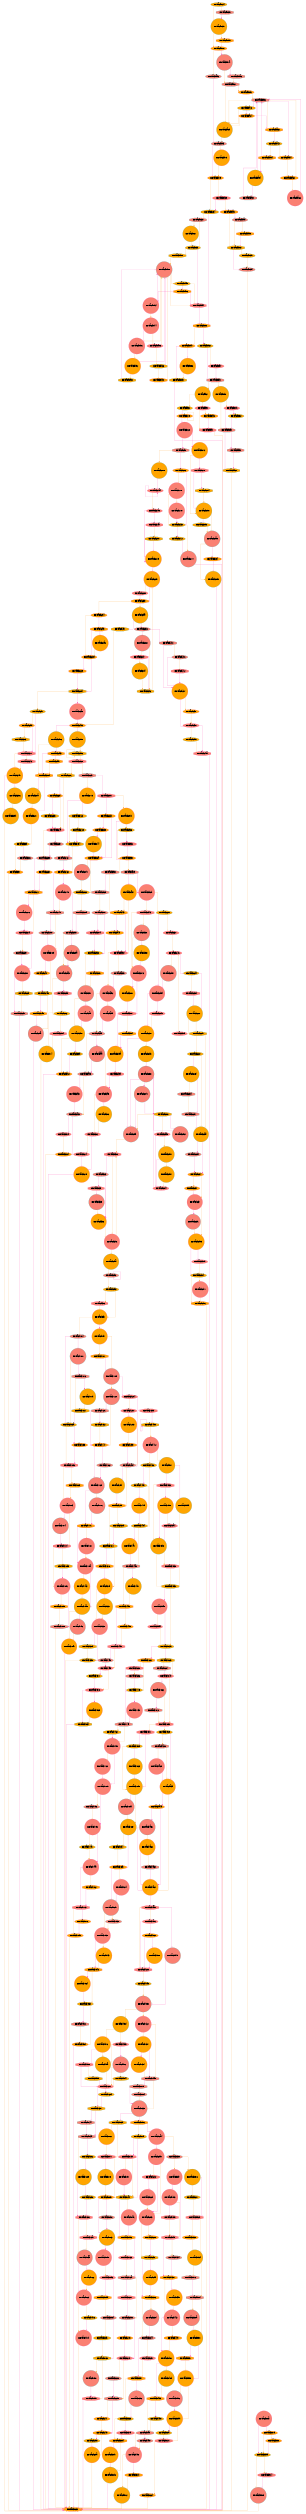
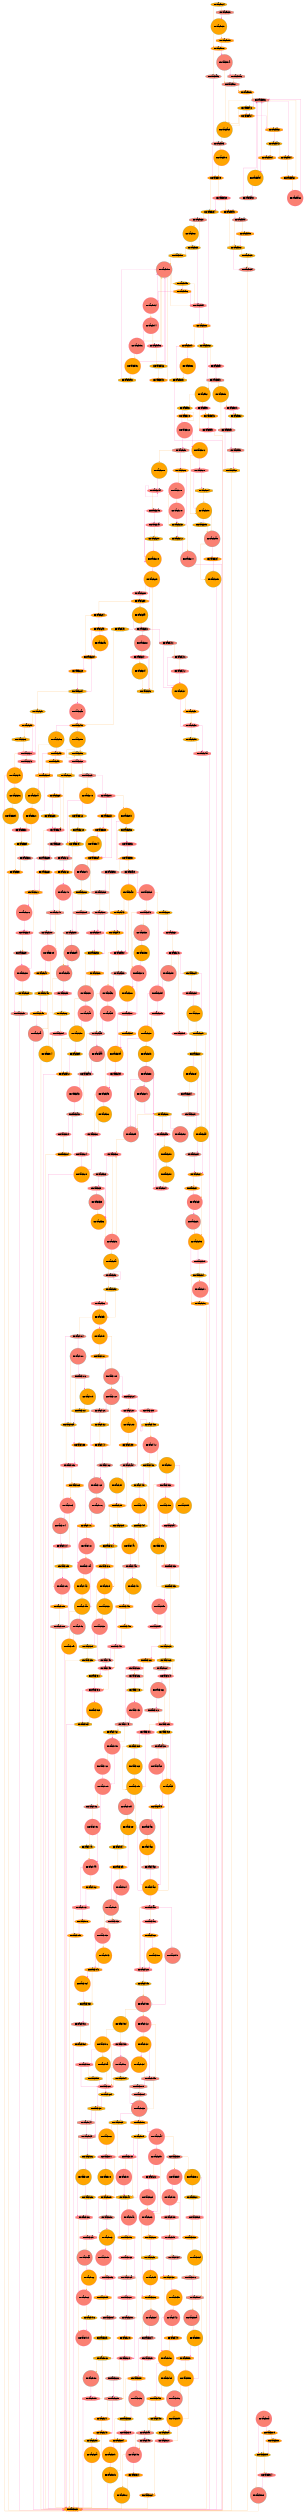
node "BB75a6f6538": added
